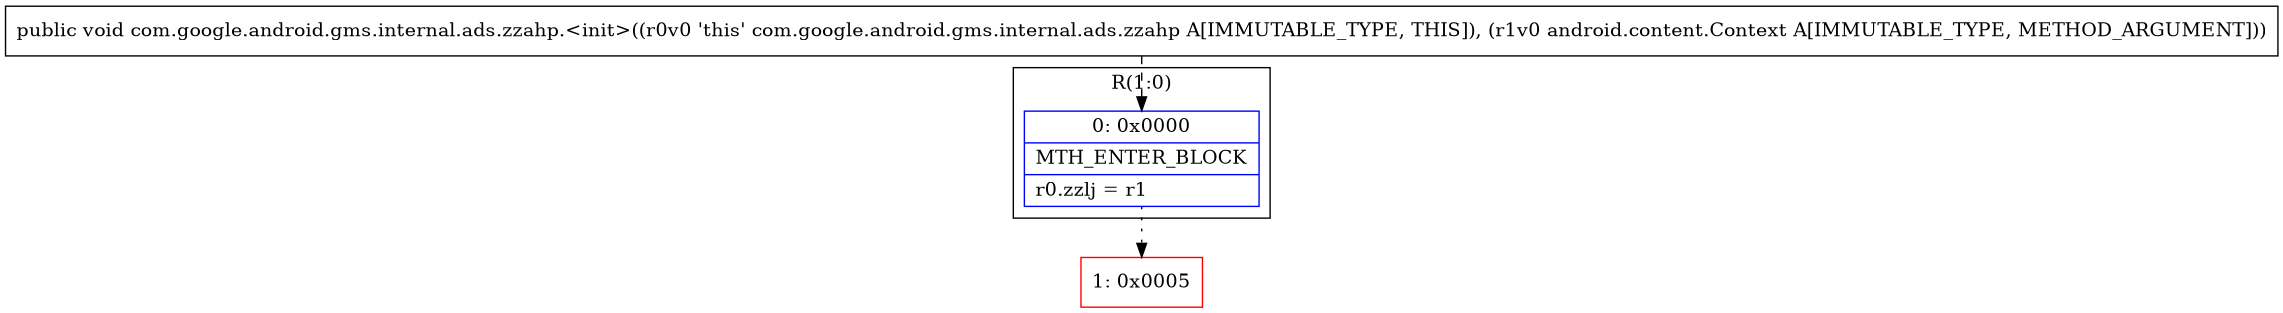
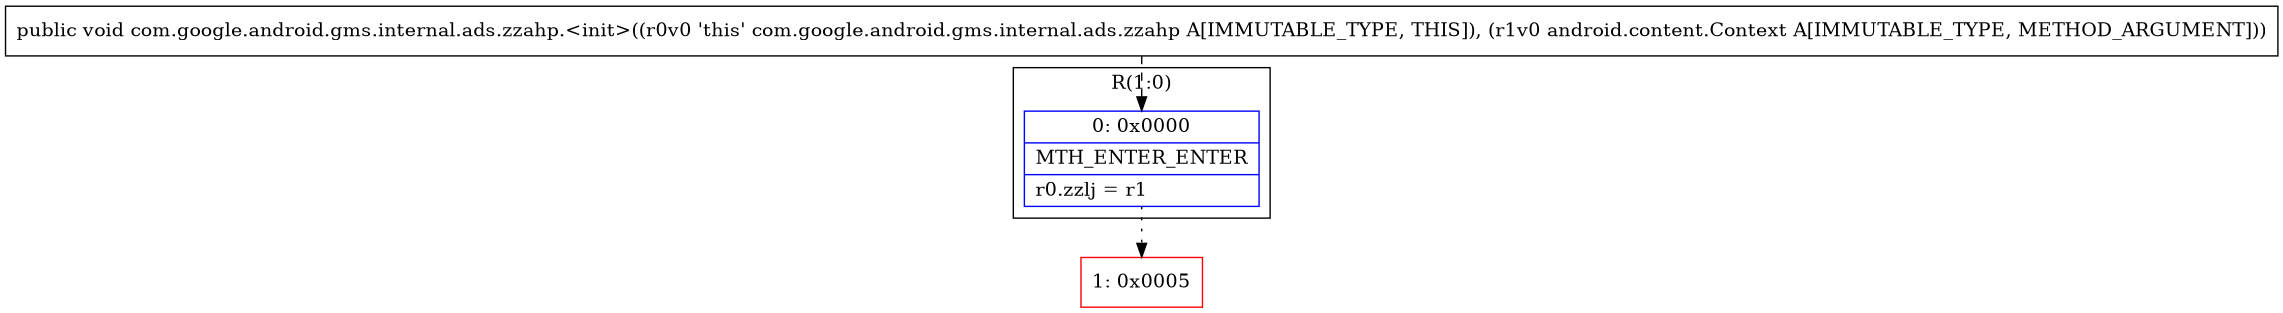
node "0: 0x0000": text "MTH_ENTER_BLOCK" -> "MTH_ENTER_ENTER"
